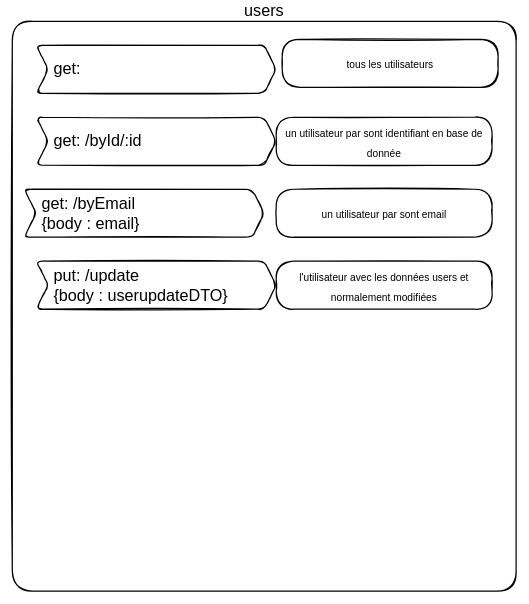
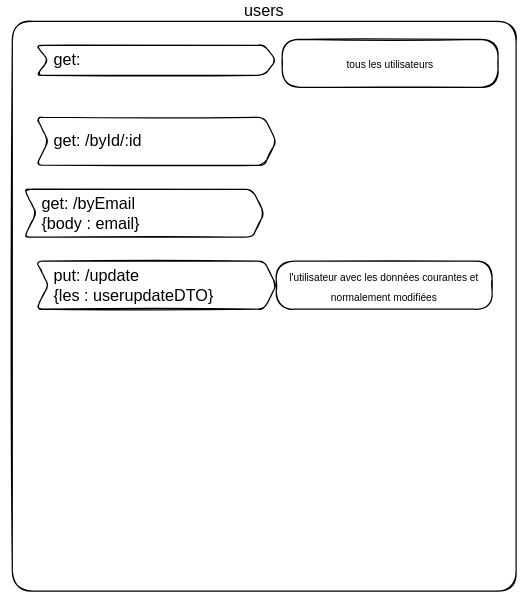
node "get:": size 240x48 -> 240x30
node "un utilisateur par sont identifiant en base de donnée": removed
node "un utilisateur par sont email": removed
node "put: /update {body : userupdateDTO}": label "put: /update {body : userupdateDTO}" -> "put: /update {les : userupdateDTO}"
node "l'utilisateur avec les données users et normalement modifiées": label "l'utilisateur avec les données users et normalement modifiées" -> "l'utilisateur avec les données courantes et normalement modifiées"
